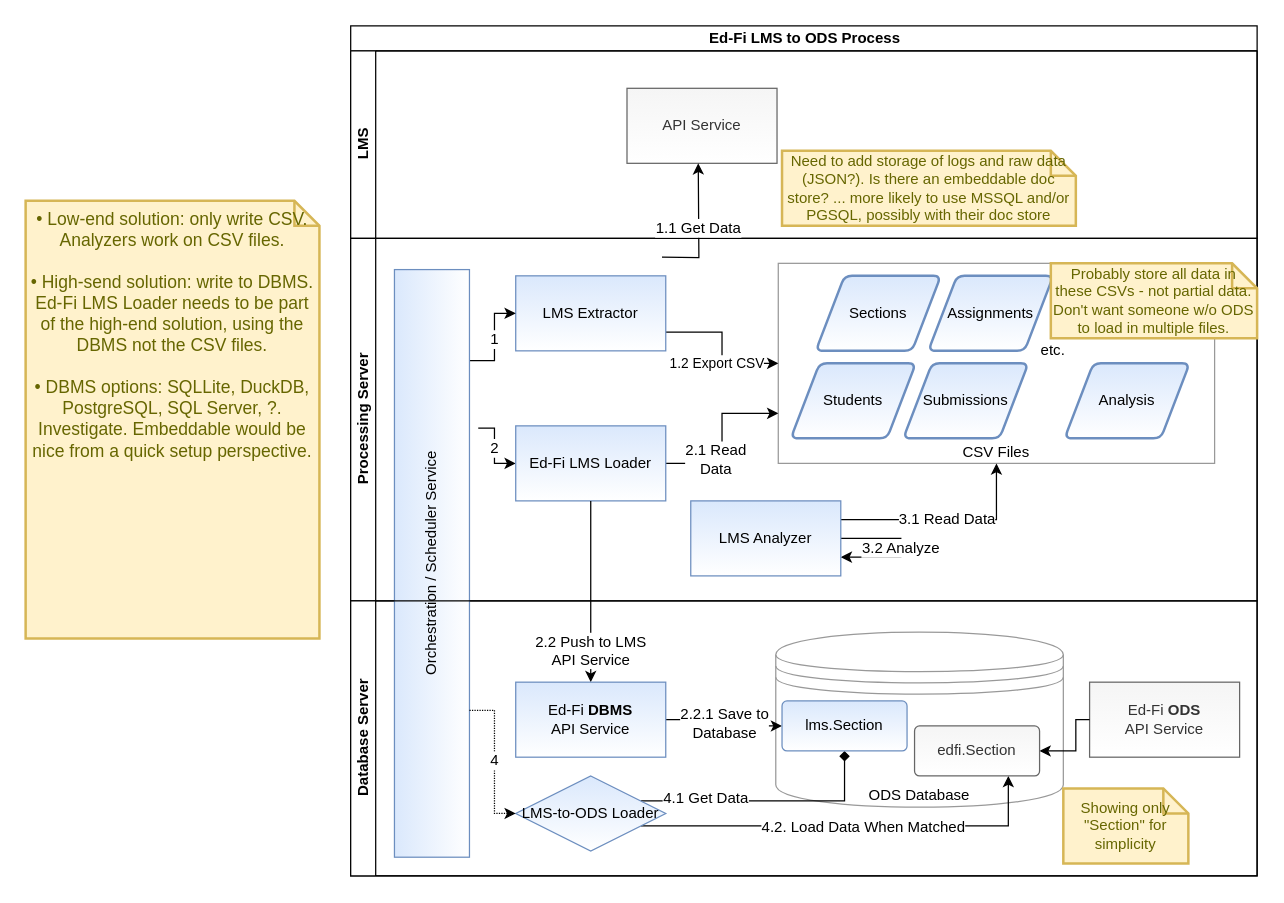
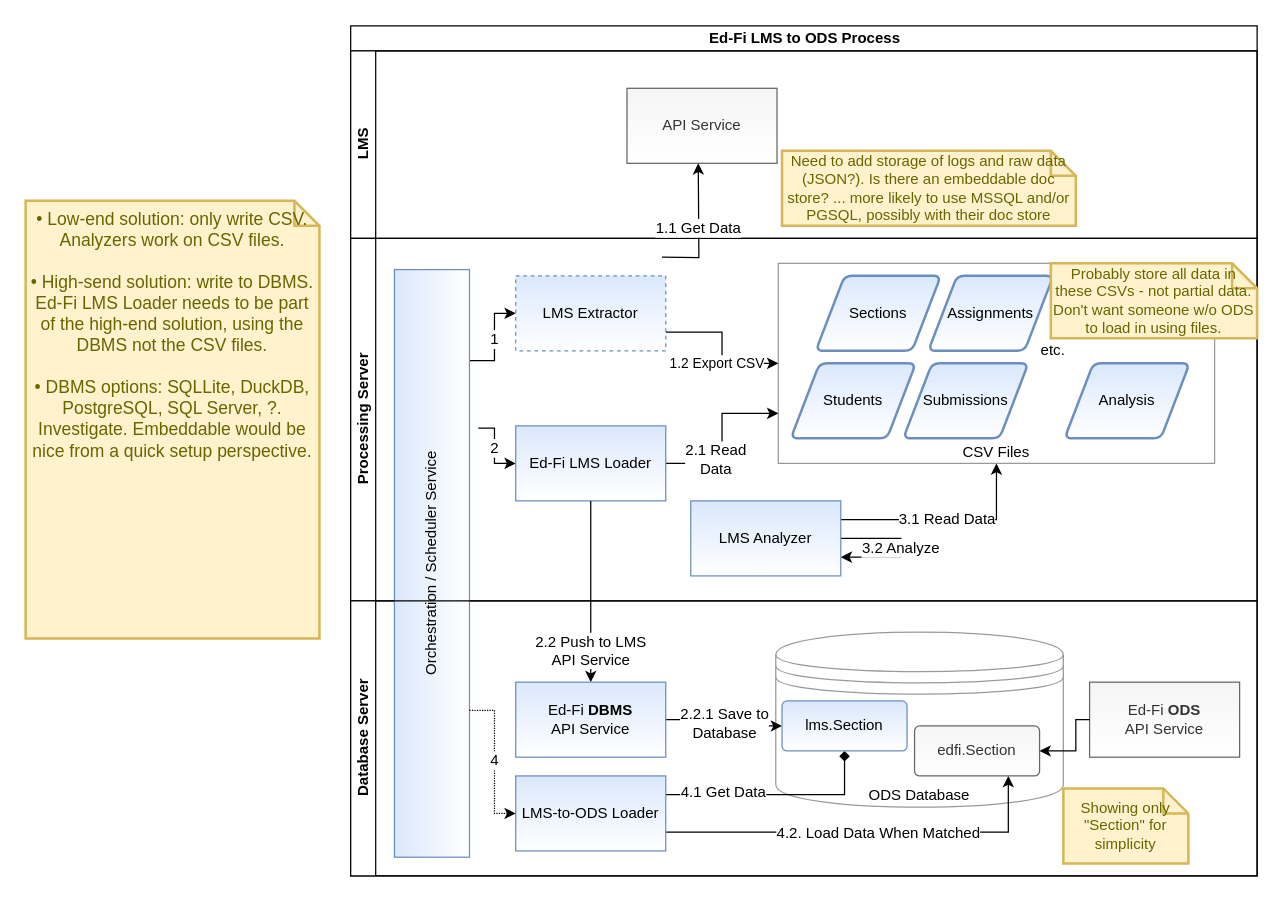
node "Probably store all data in these CSVs - not partial data. Don't want someone w/o ODS to load in multiple files.": label "Probably store all data in these CSVs - not partial data. Don't want someone w/o ODS to load in multiple files." -> "Probably store all data in these CSVs - not partial data. Don't want someone w/o ODS to load in using files."
node "LMS Extractor": style solid -> dashed
node "LMS-to-ODS Loader": shape diamond -> rectangle
